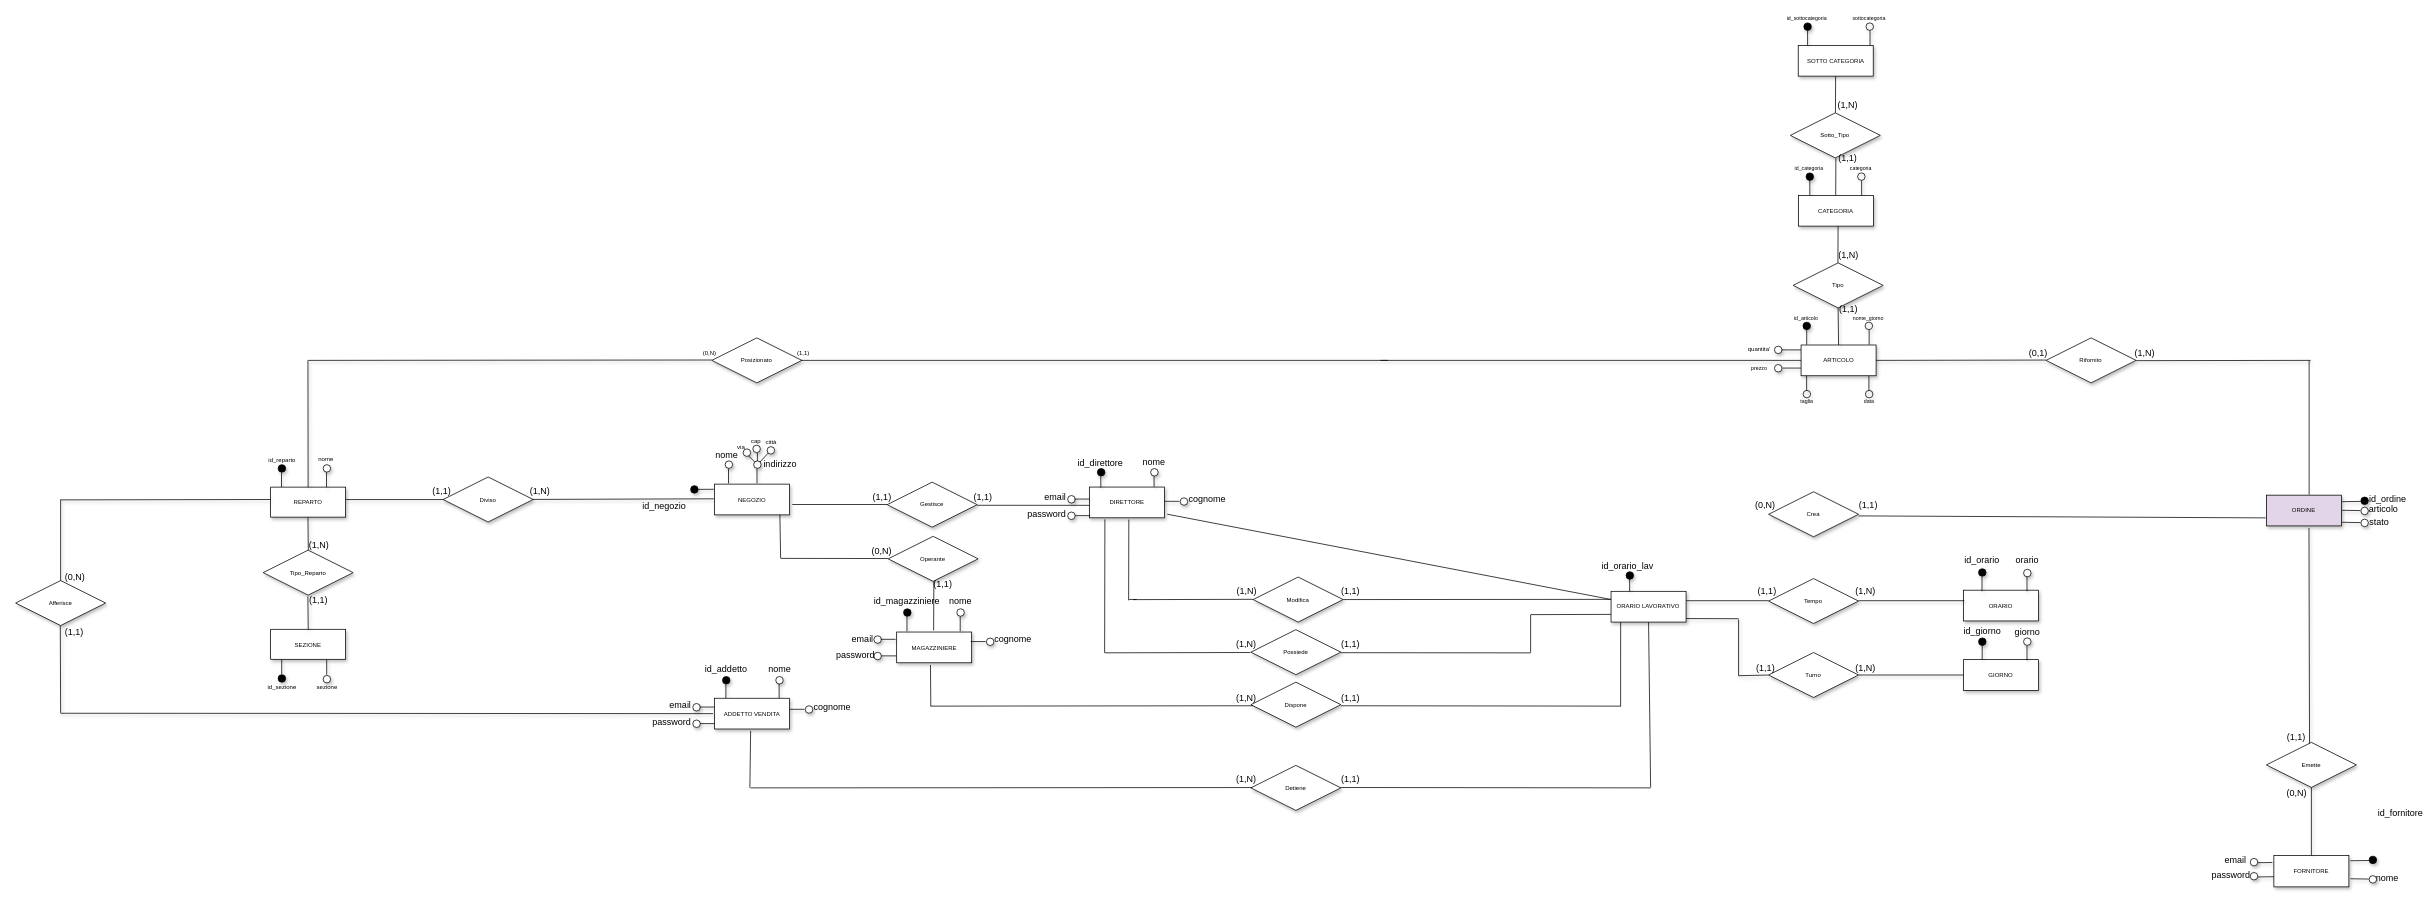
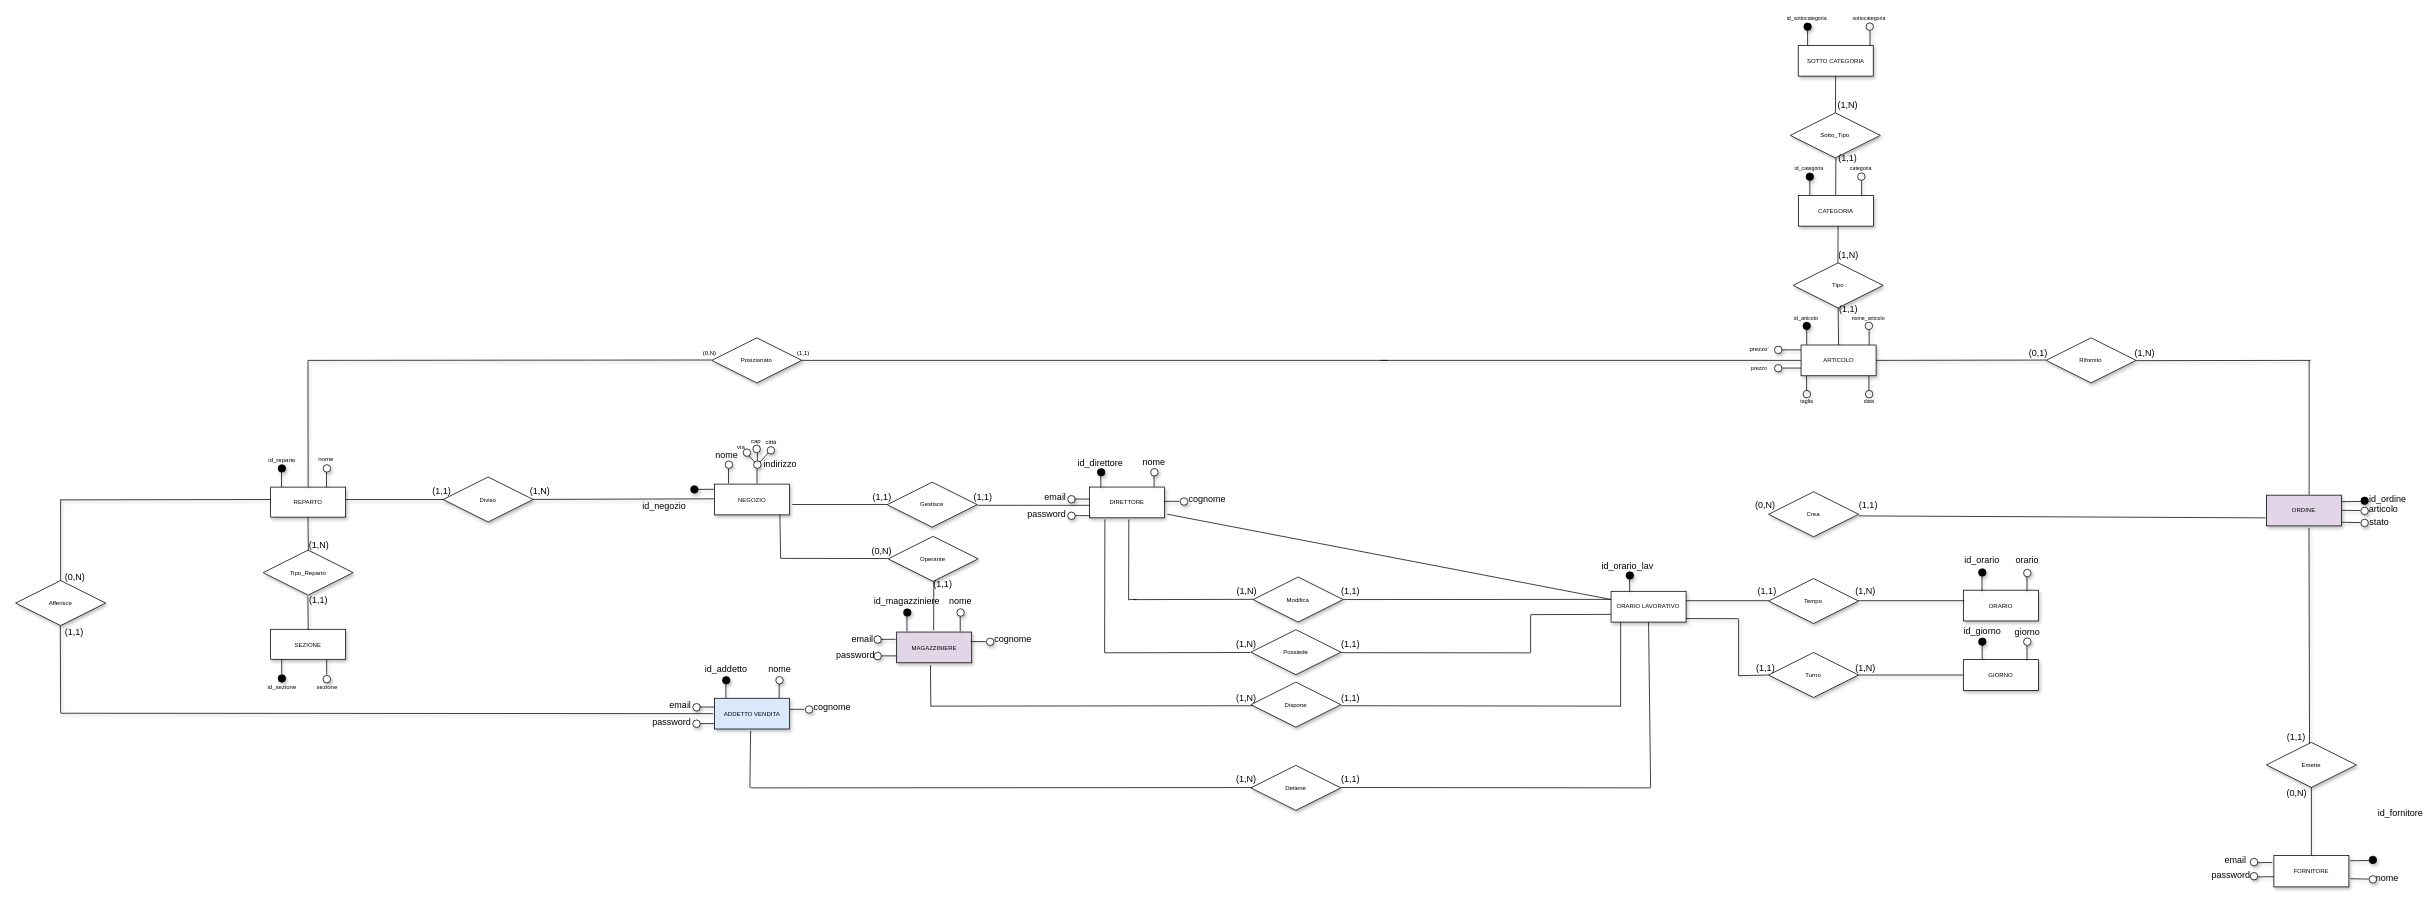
node "nome_giorno": label "nome_giorno" -> "nome_articolo"
node "quantita'": label "quantita'" -> "prezzo'"
node "MAGAZZINIERE": fillcolor #ffffff -> #e1d5e7
node "ADDETTO VENDITA": fillcolor #ffffff -> #dae8fc
